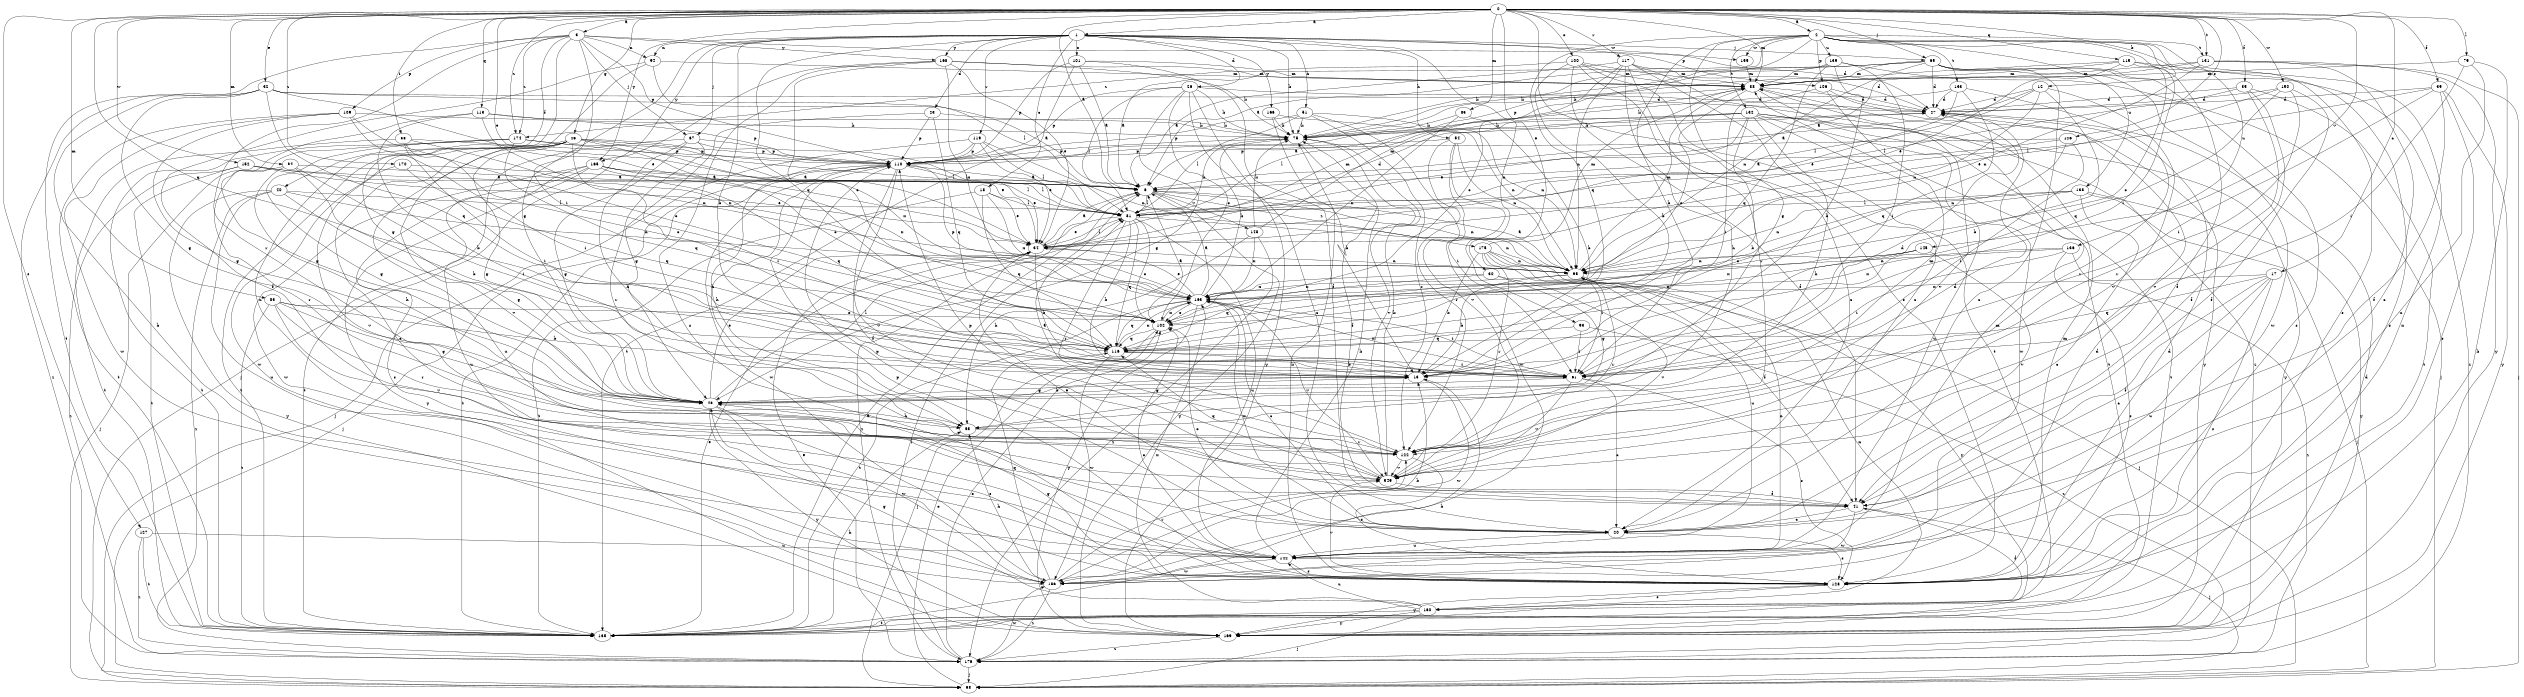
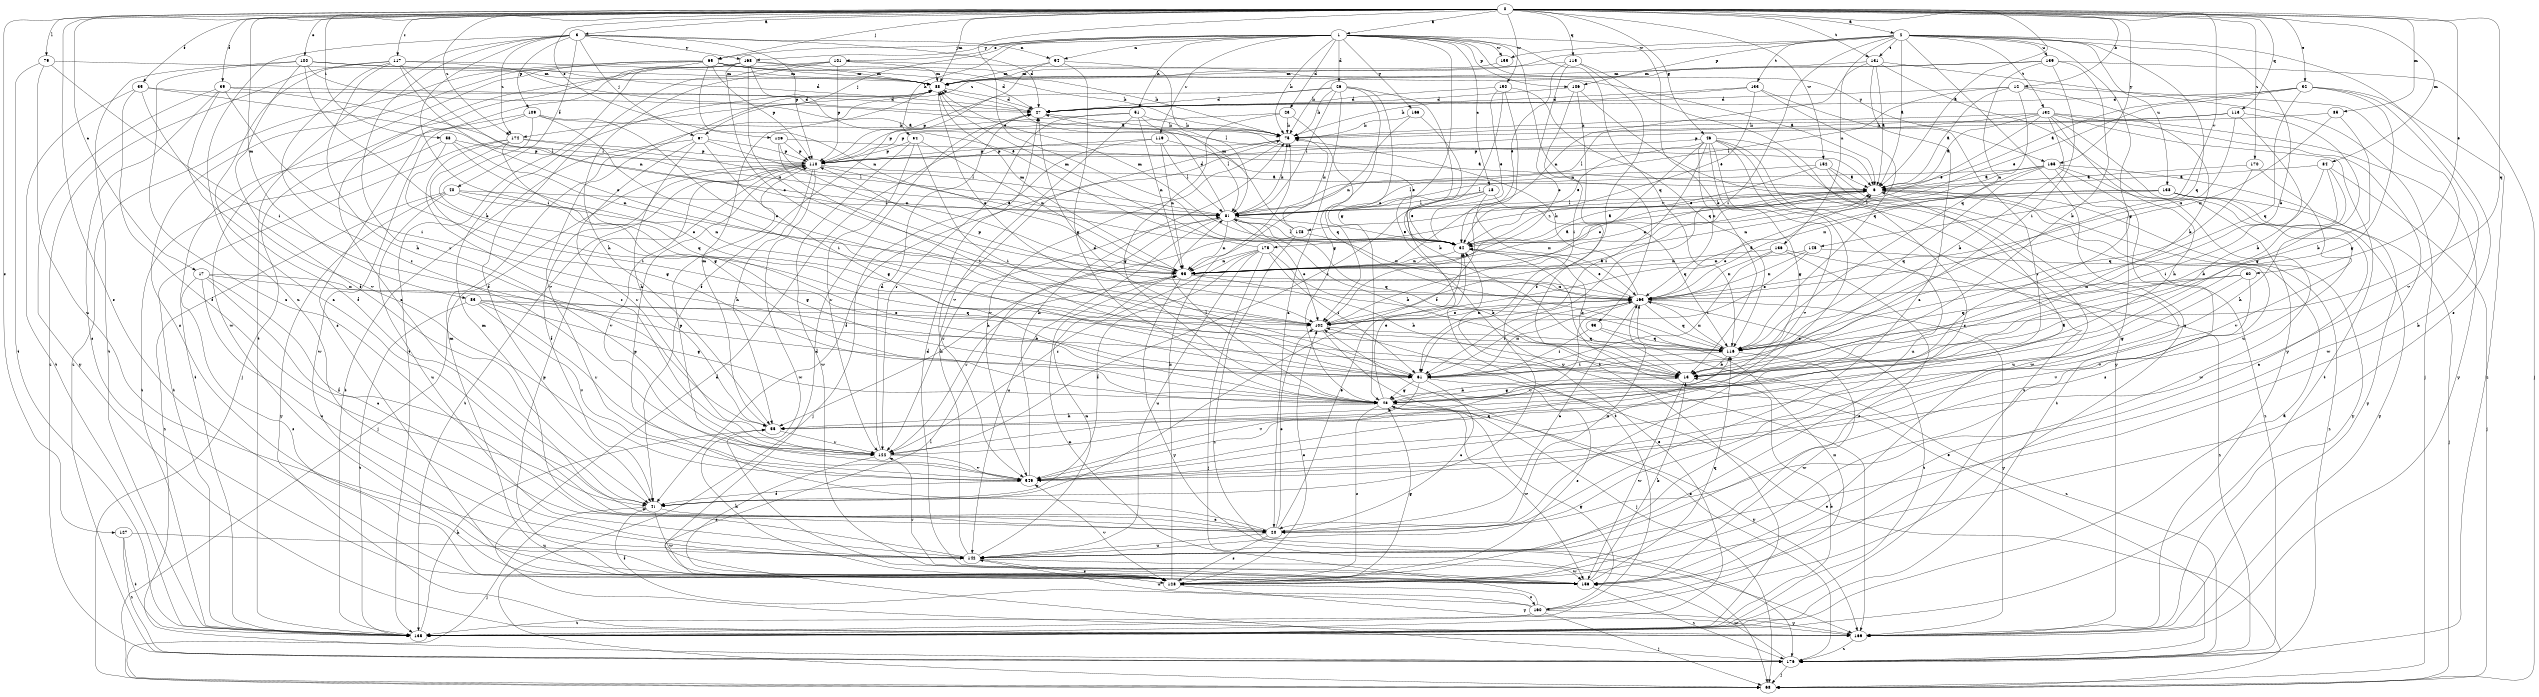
edge "115" -> "75": removed, label "k"
edge "119" -> "55": now "101" -> "55"
edge "79" -> "135": label "k" -> "t"
